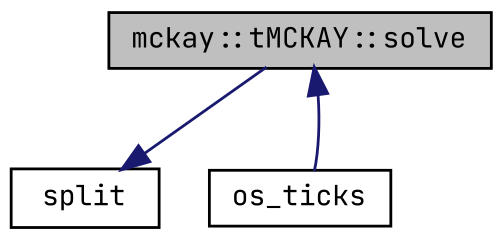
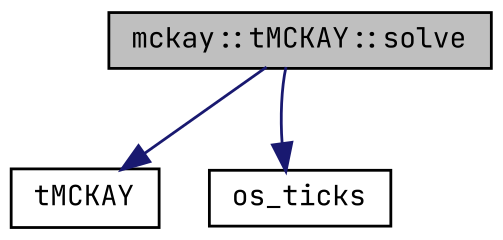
edge "os_ticks" -> "mckay::tMCKAY::solve": reversed
node "split": label "split" -> "tMCKAY"
